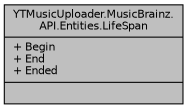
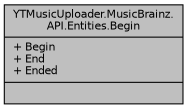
node "YTMusicUploader.MusicBrainz.": text "API.Entities.LifeSpan" -> "API.Entities.Begin"
